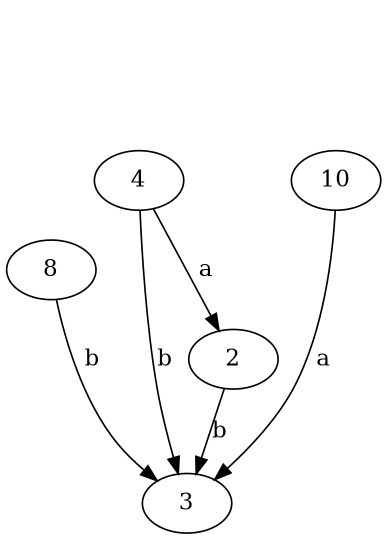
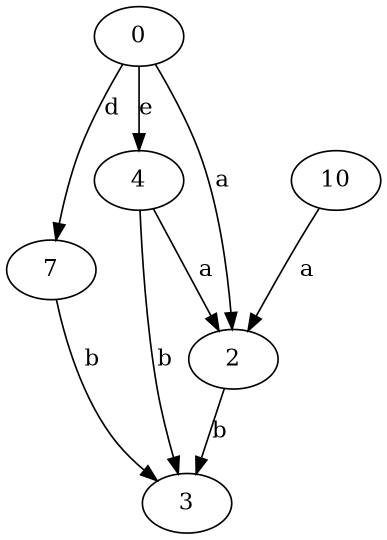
node "0": added
node "8": label "8" -> "7"
edge "10" -> "3": now "10" -> "2"
